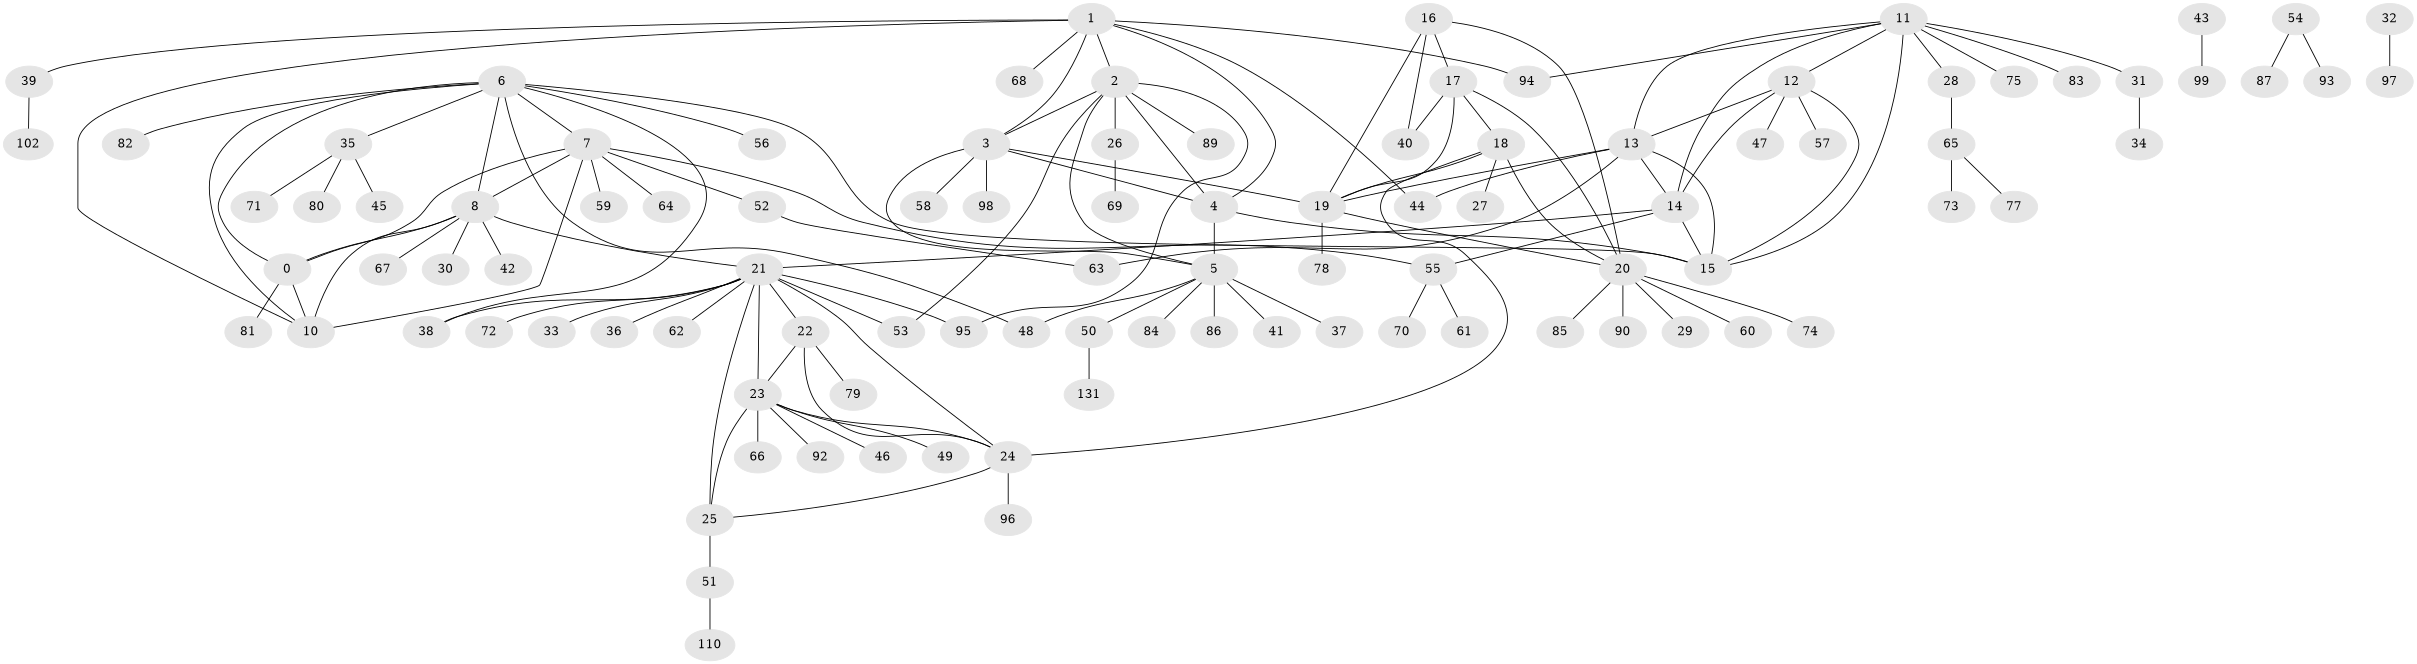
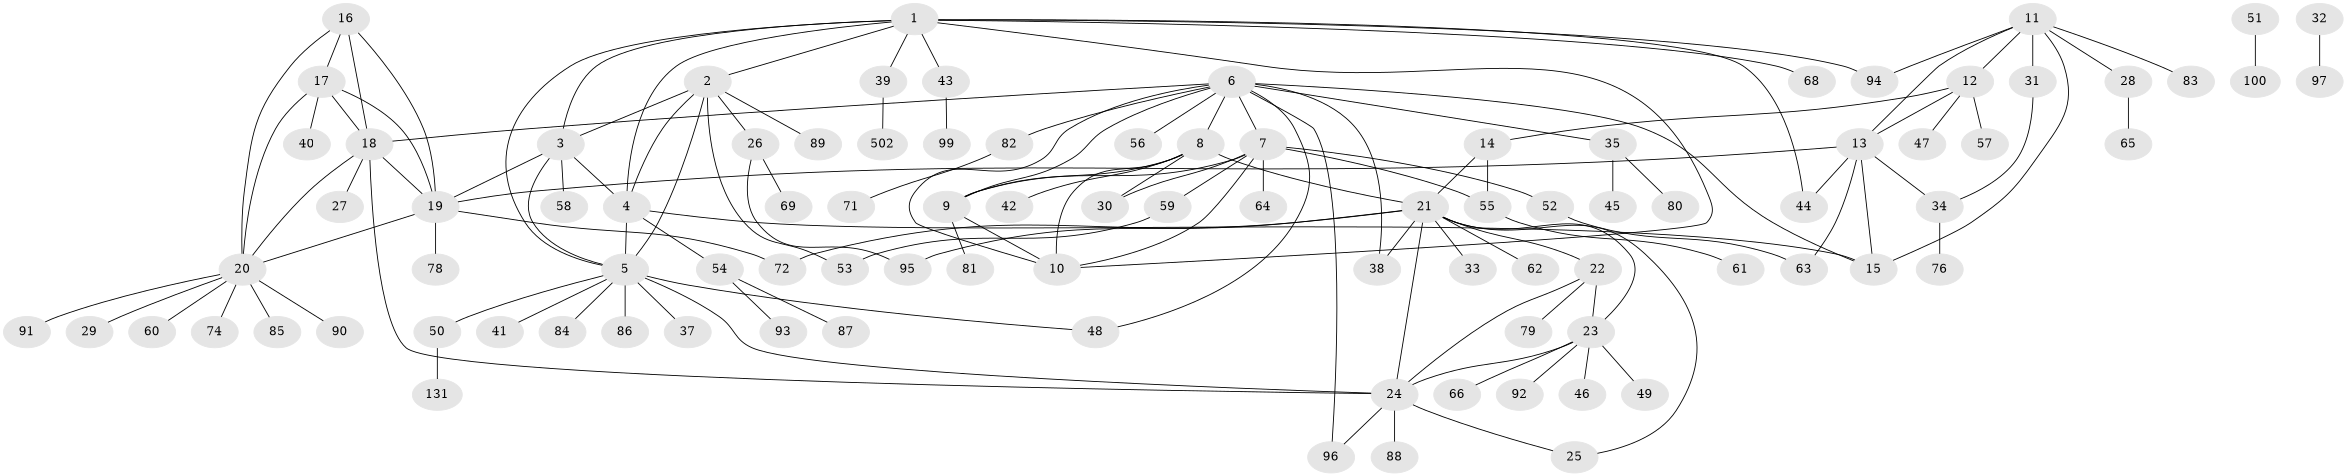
edge "1" -- "43": added
edge "1" -- "5": added
edge "11" -- "14": removed
edge "16" -- "40": now "16" -- "18"
node "75": removed
edge "6" -- "18": added
node "102": label "102" -> "502"
edge "35" -- "71": now "82" -- "71"
edge "13" -- "14": now "13" -- "34"
edge "7" -- "8": now "7" -- "30"
edge "12" -- "15": removed
node "98": removed
node "73": removed
node "77": removed
edge "2" -- "95": now "26" -- "95"
edge "19" -- "72": added
edge "14" -- "15": removed
edge "4" -- "54": added
edge "6" -- "96": added
node "0": label "0" -> "9"
node "67": removed
node "76": added
edge "21" -- "53": now "59" -- "53"
node "91": added
node "36": removed
node "70": removed
edge "5" -- "24": added
edge "23" -- "25": removed
node "88": added
edge "25" -- "51": removed
node "110": label "110" -> "100"
